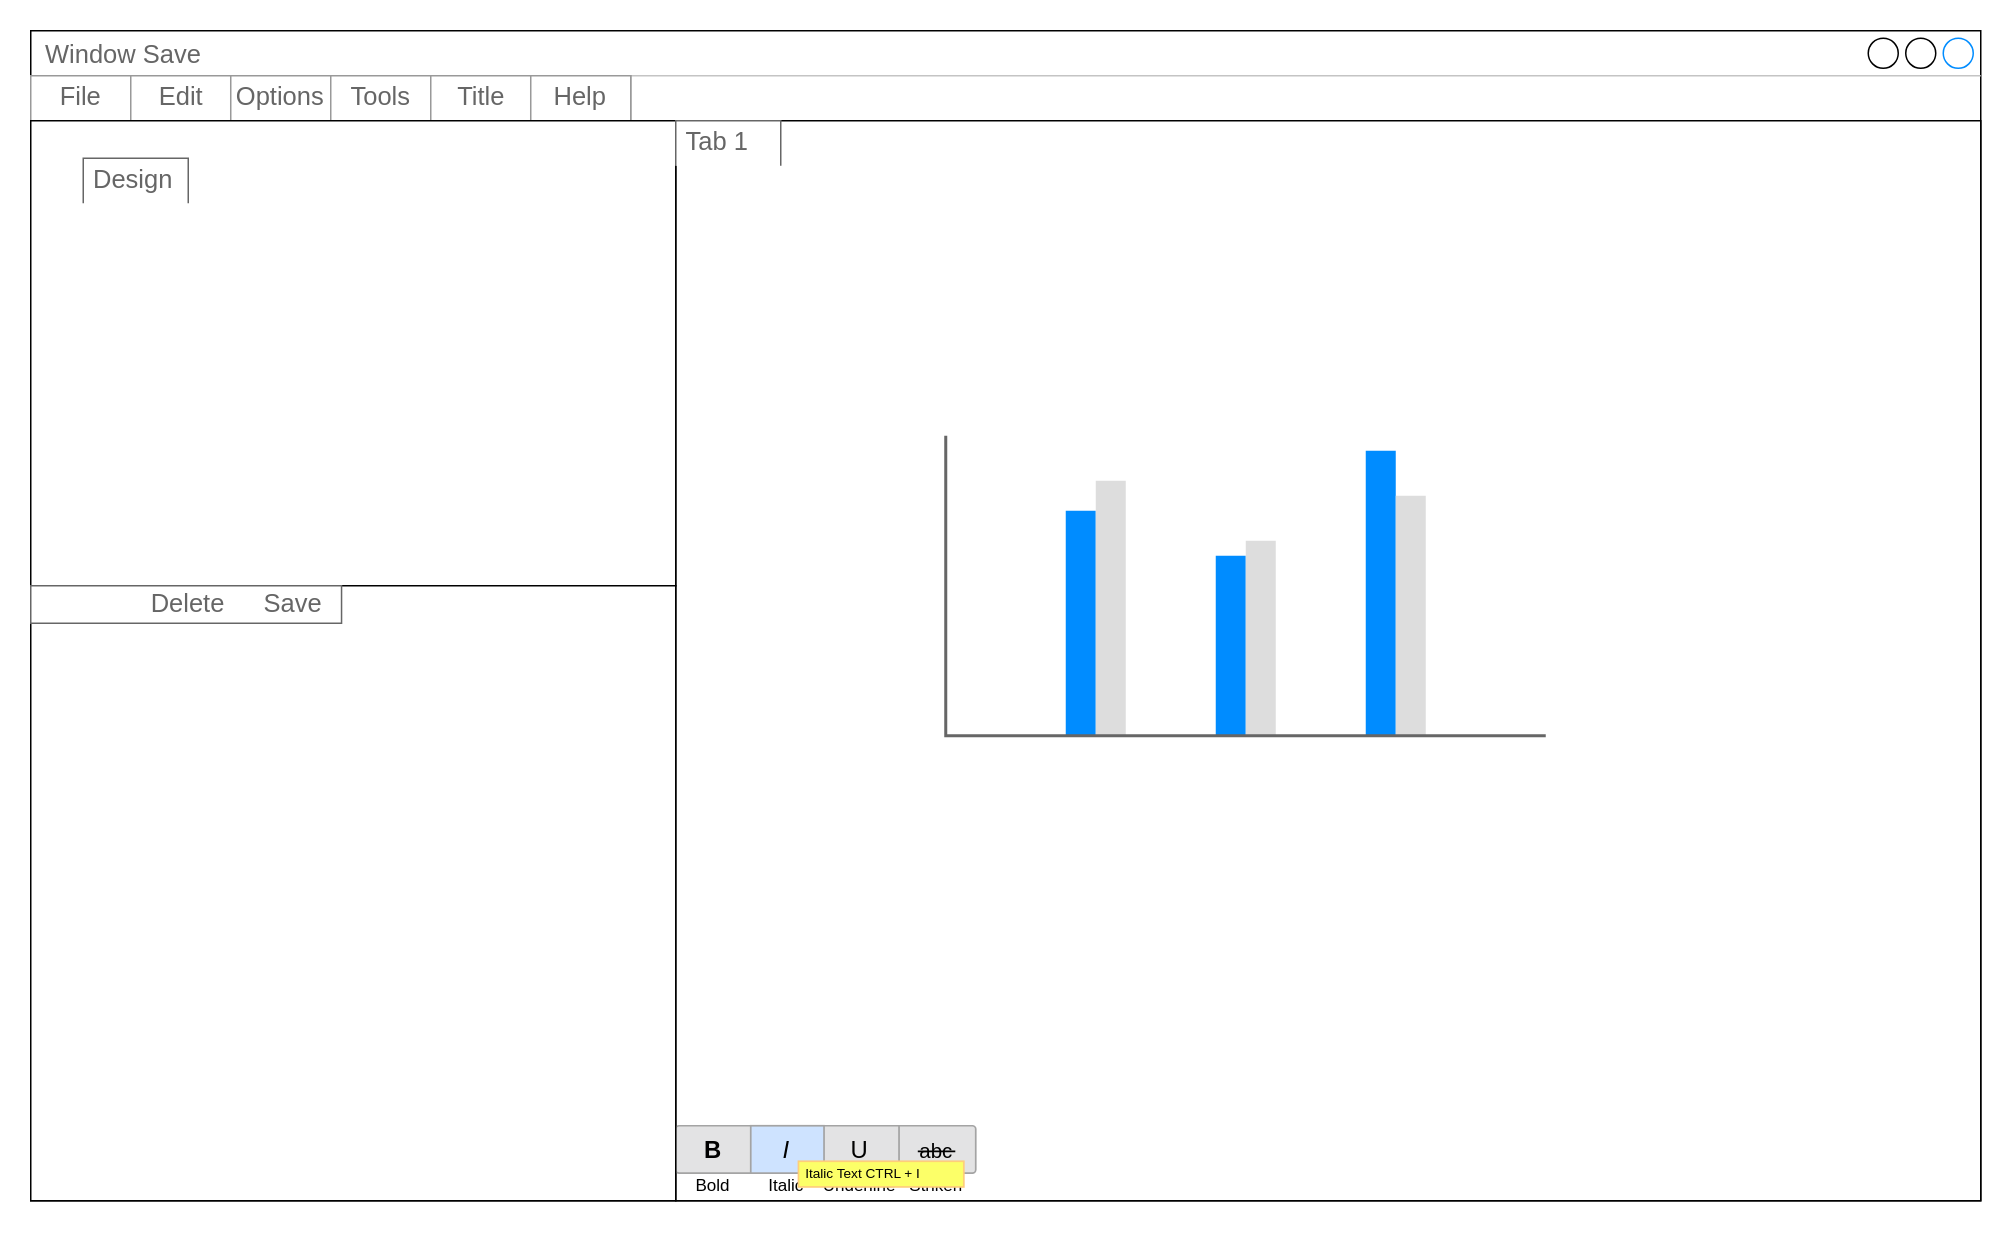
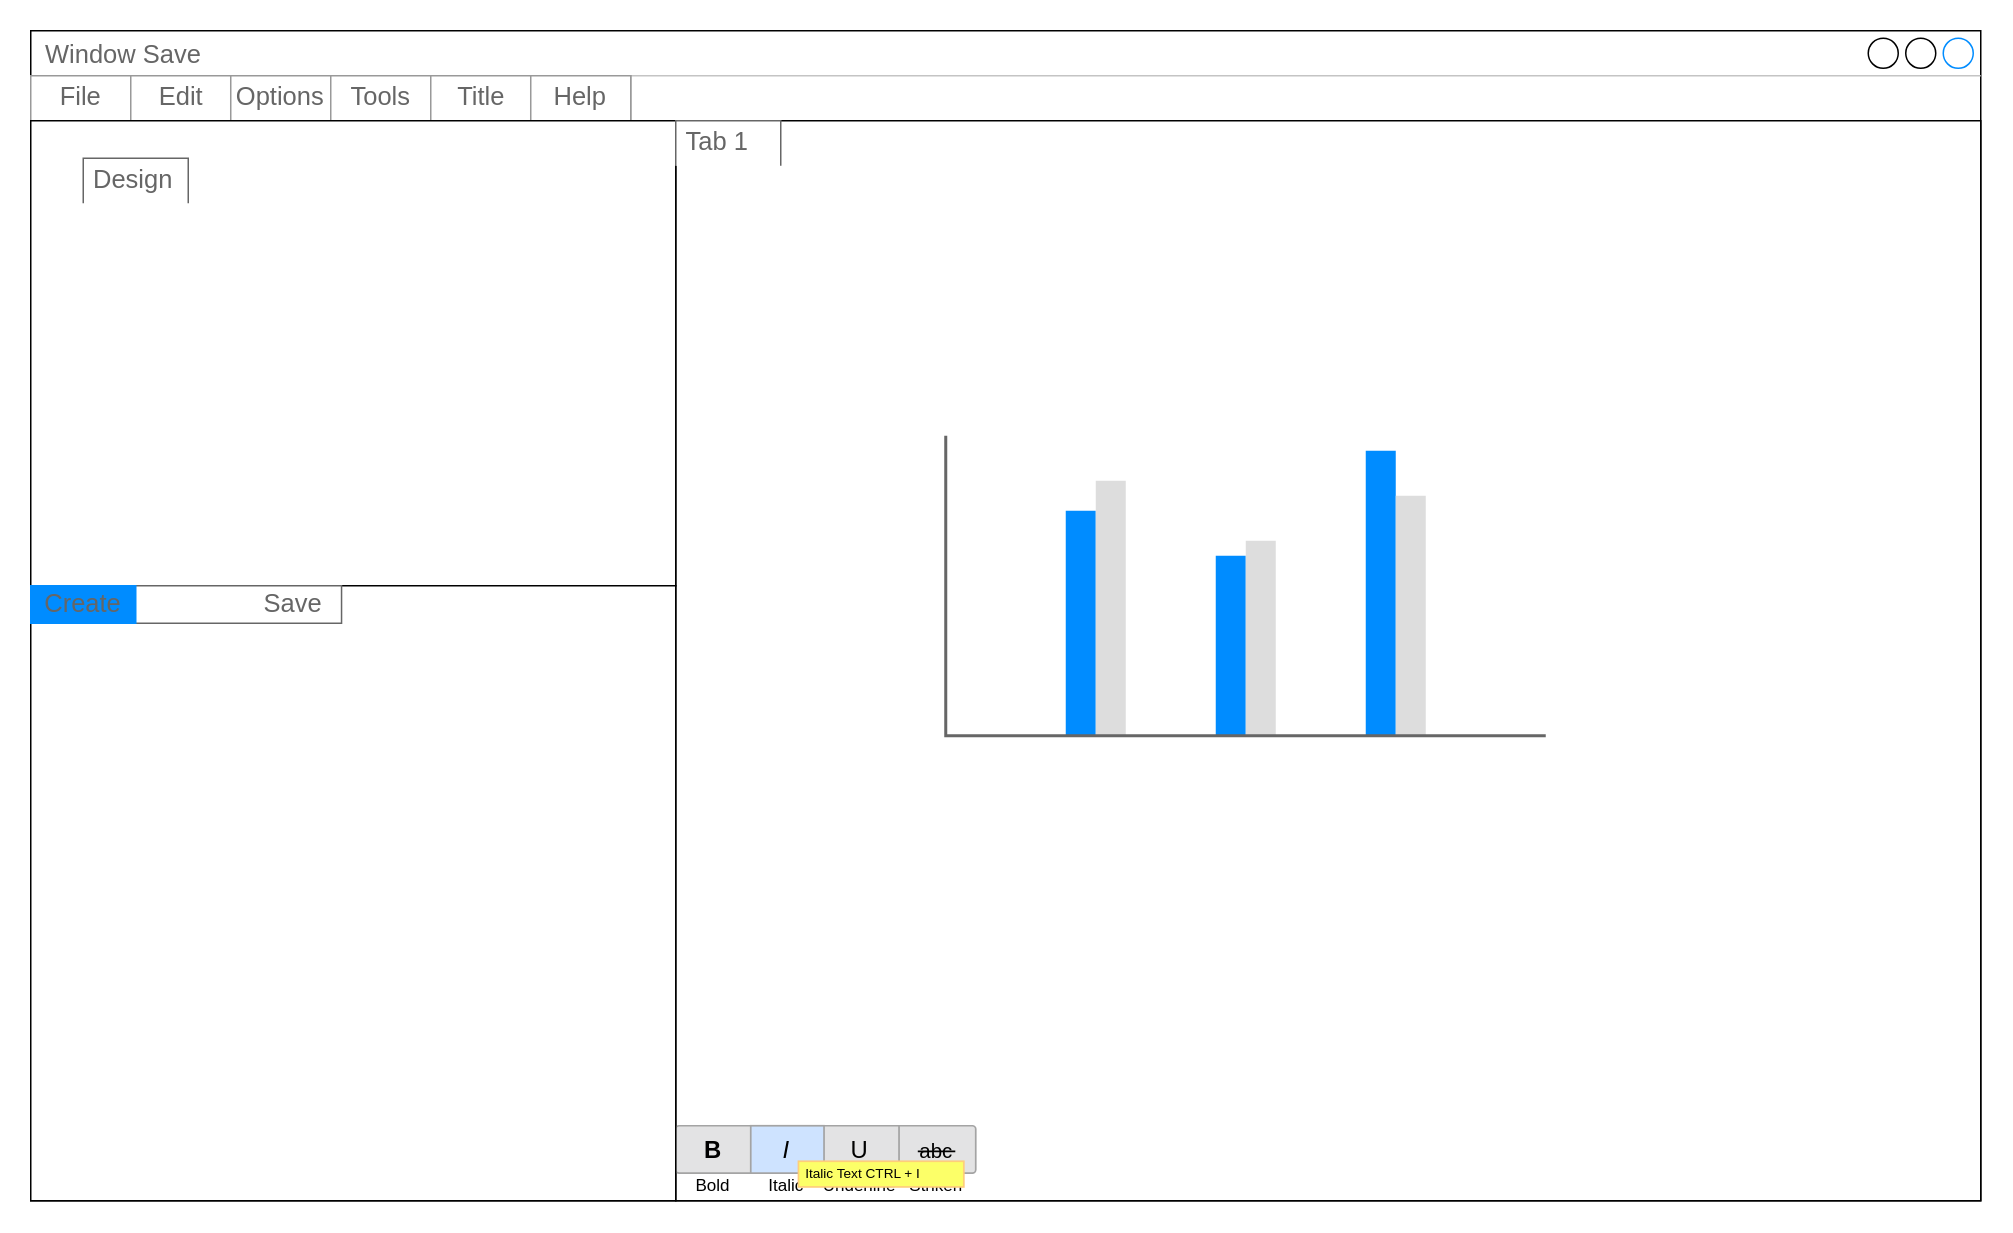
node "Create": added
node "Delete": removed
